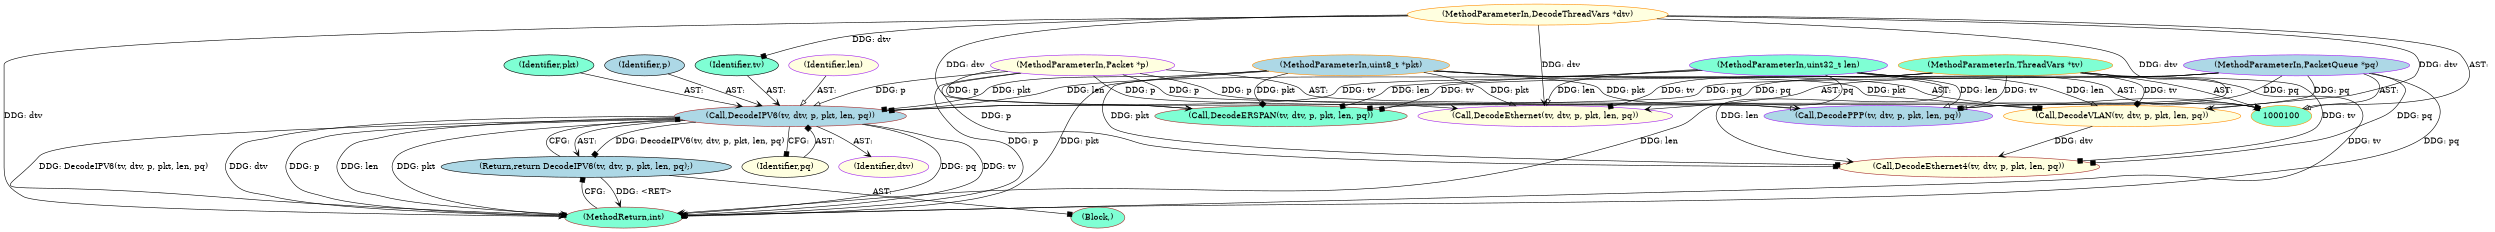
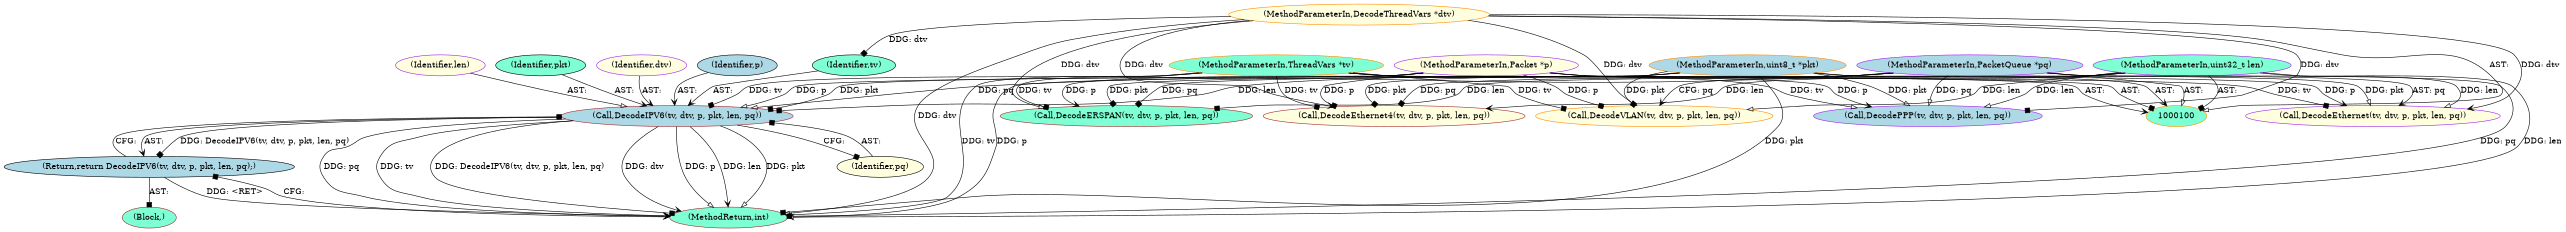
edge "(MethodParameterIn,PacketQueue *pq)" -> "(Call,DecodeVLAN(tv, dtv, p, pkt, len, pq))": label "DDG: pq" -> "CFG: pq"
edge "(Call,DecodeIPV6(tv, dtv, p, pkt, len, pq))" -> "(Identifier,dtv)": reversed
edge "(Call,DecodeVLAN(tv, dtv, p, pkt, len, pq))" -> "(Call,DecodeEthernet4(tv, dtv, p, pkt, len, pq))": now "(MethodParameterIn,DecodeThreadVars *dtv)" -> "(Call,DecodeEthernet4(tv, dtv, p, pkt, len, pq))"
